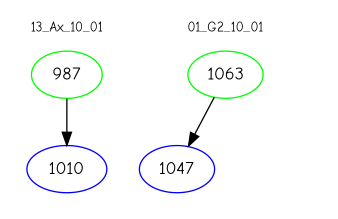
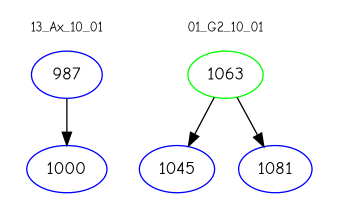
node "987": color green -> blue
node "1010": label "1010" -> "1000"
node "1047": label "1047" -> "1045"
node "1081": added
